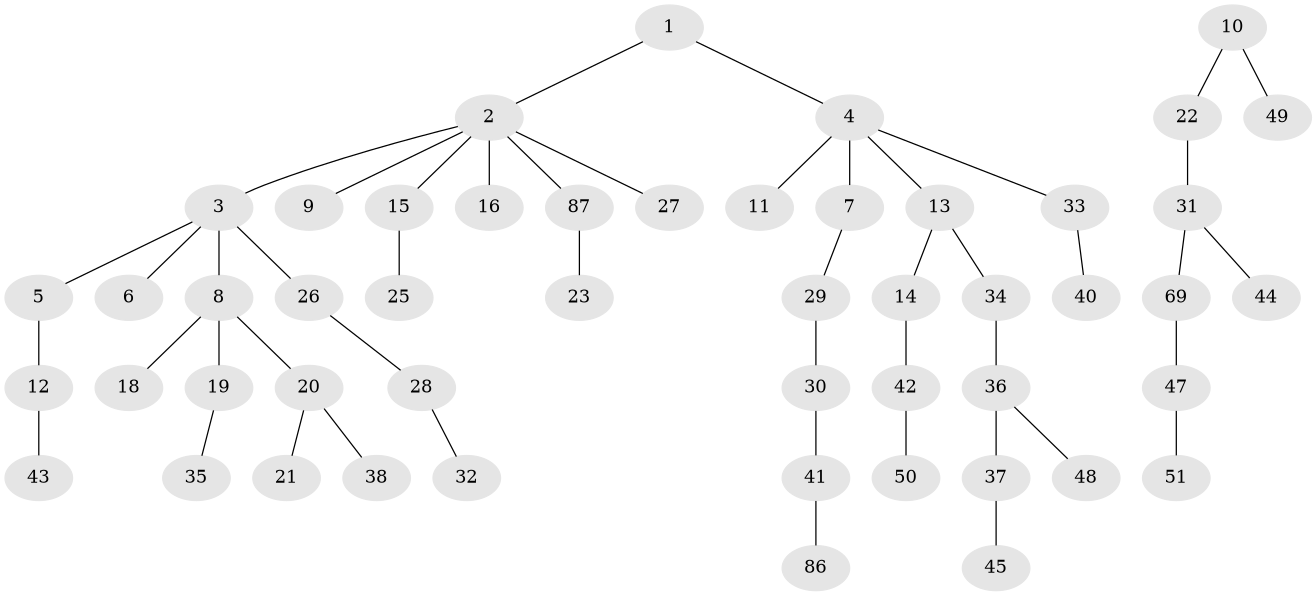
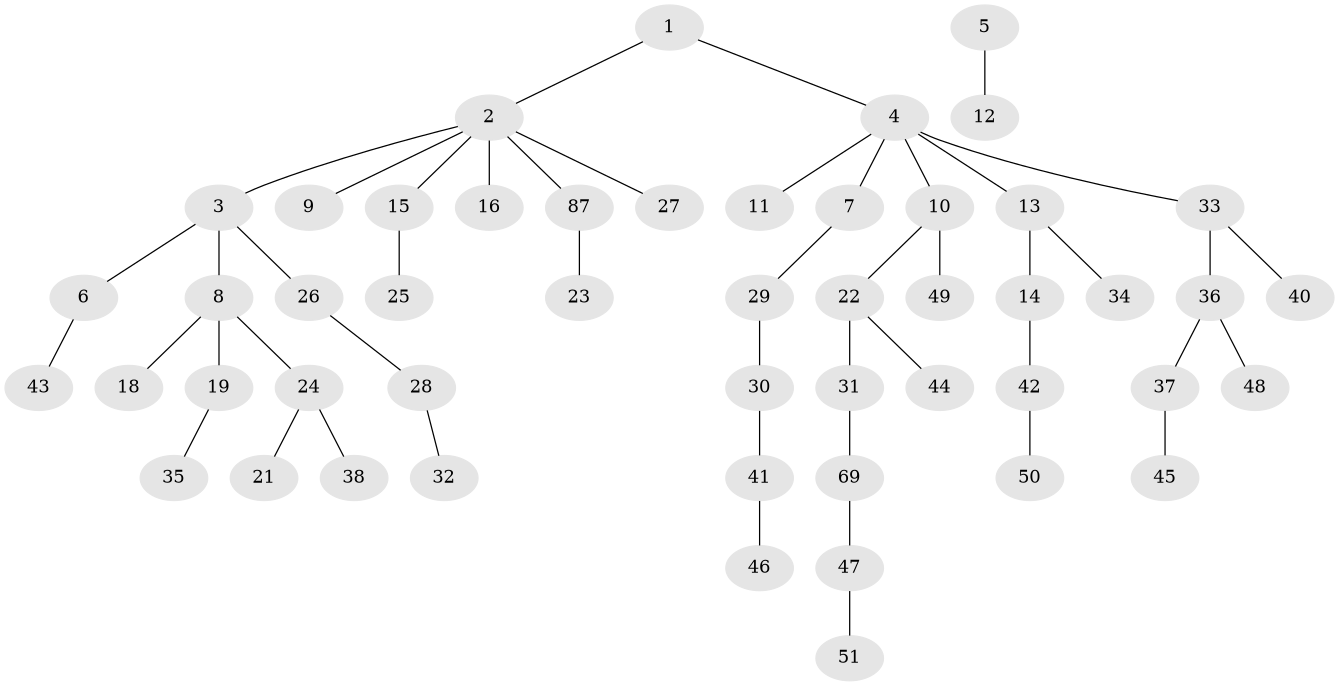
edge "4" -- "10": added
edge "3" -- "5": removed
edge "31" -- "44": now "22" -- "44"
edge "34" -- "36": now "33" -- "36"
node "20": label "20" -> "24"
edge "12" -- "43": now "6" -- "43"
node "86": label "86" -> "46"
